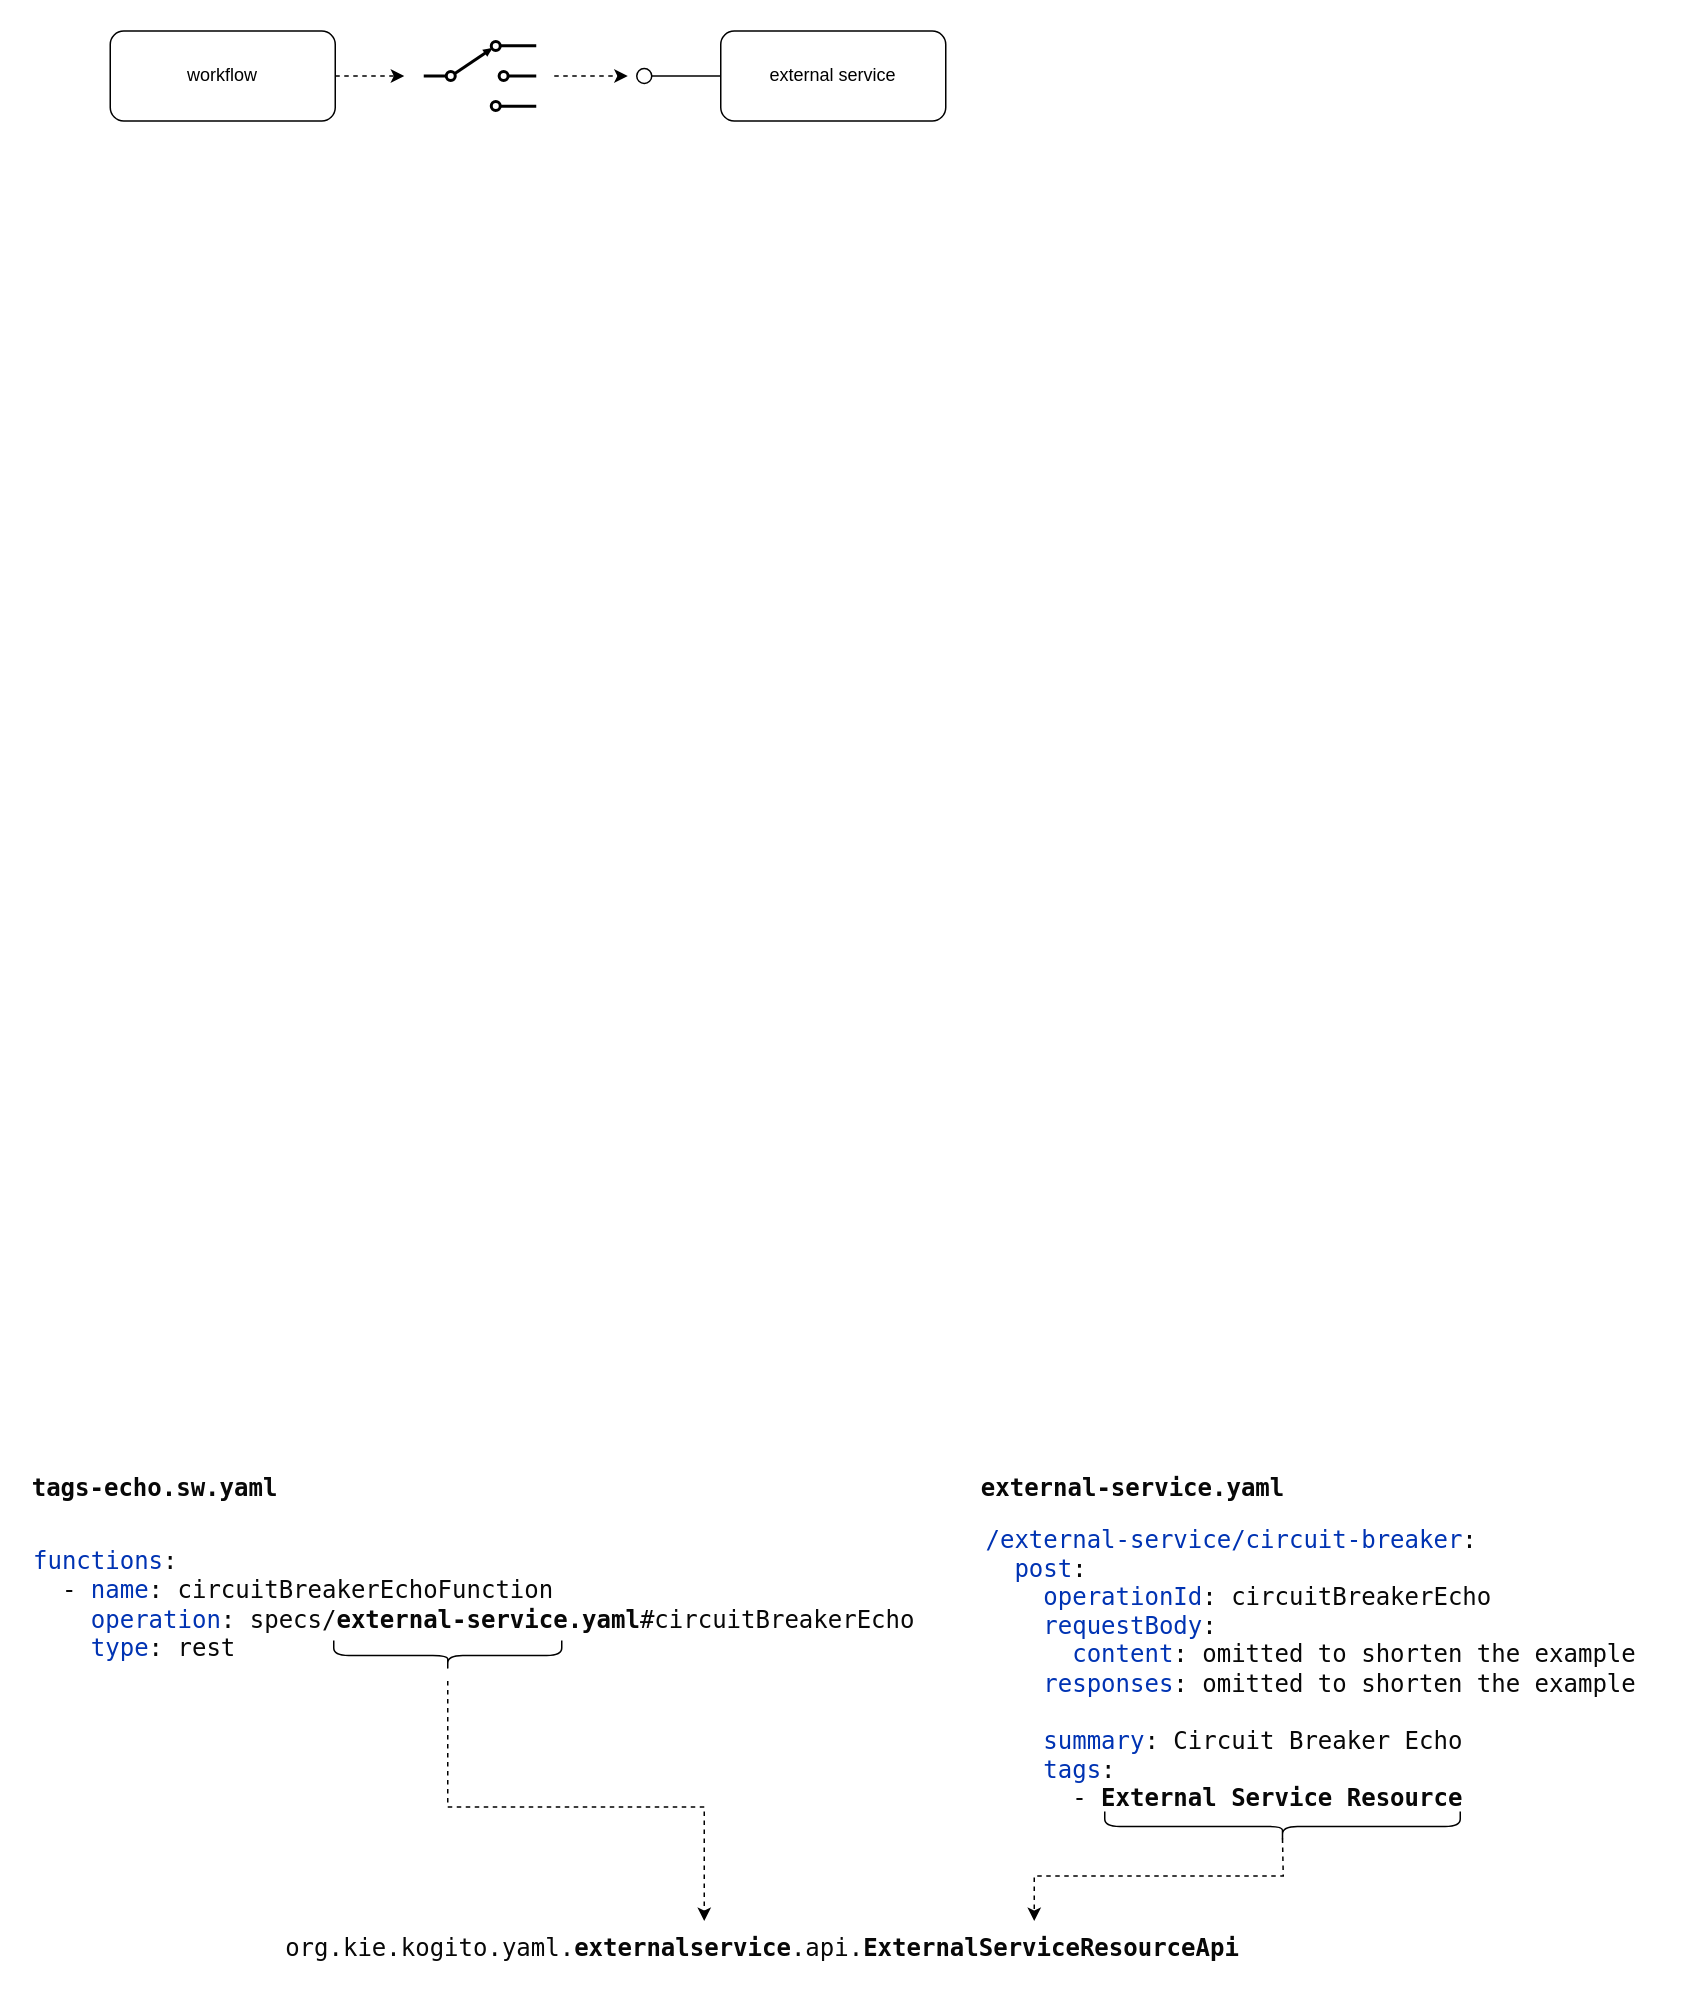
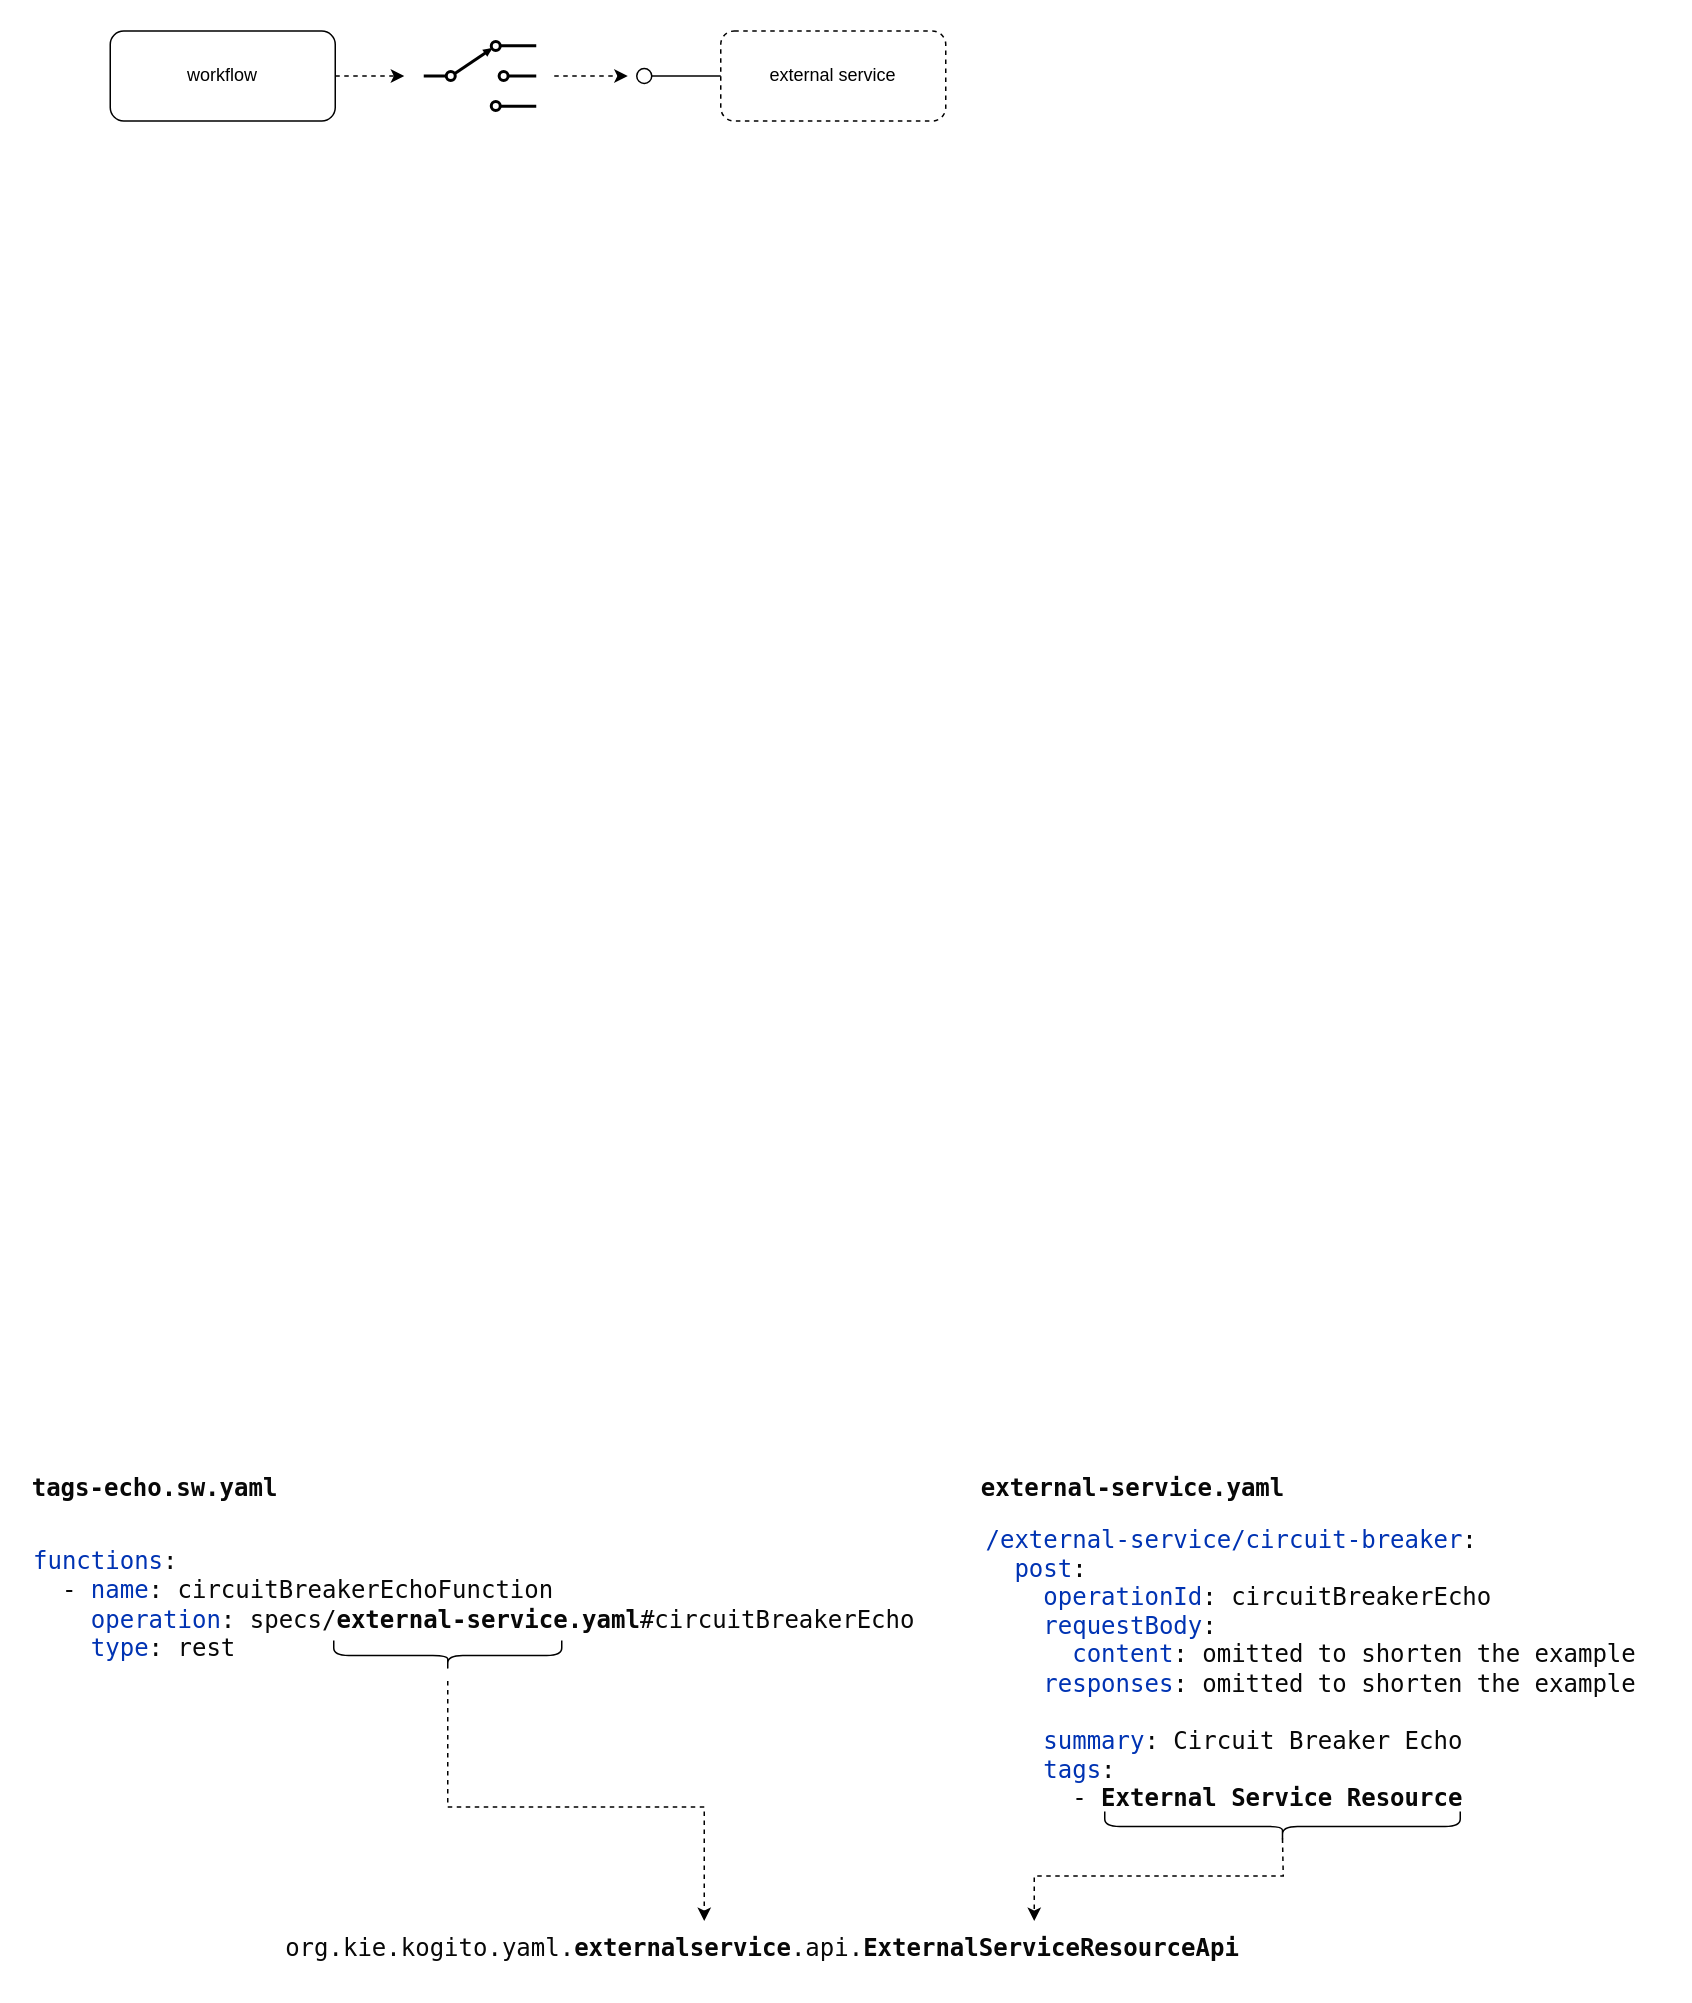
node "external service": style solid -> dashed
